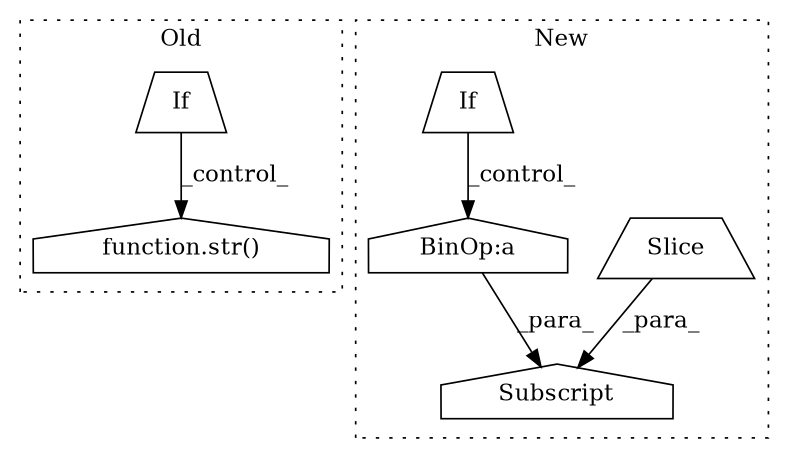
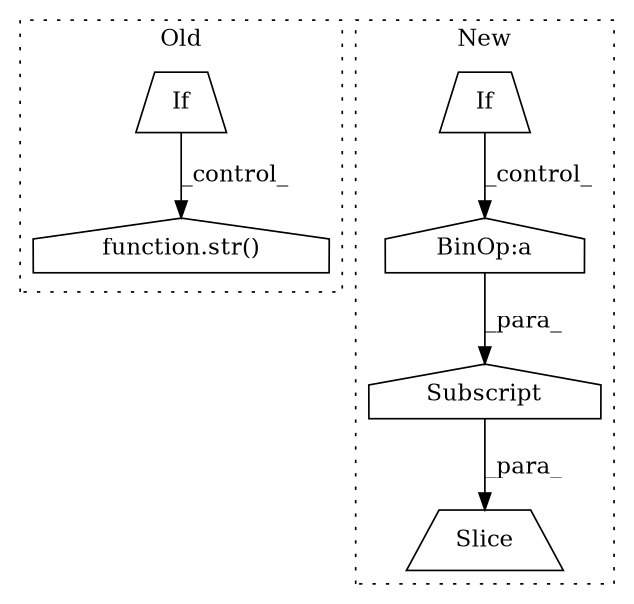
edge "Slice" -> "Subscript": reversed
